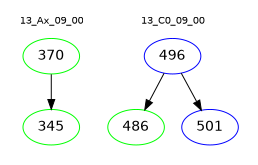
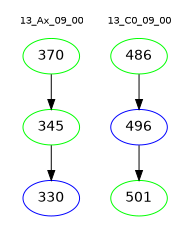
edge "496" -> "486": reversed
node "501": color blue -> green
node "330": added
